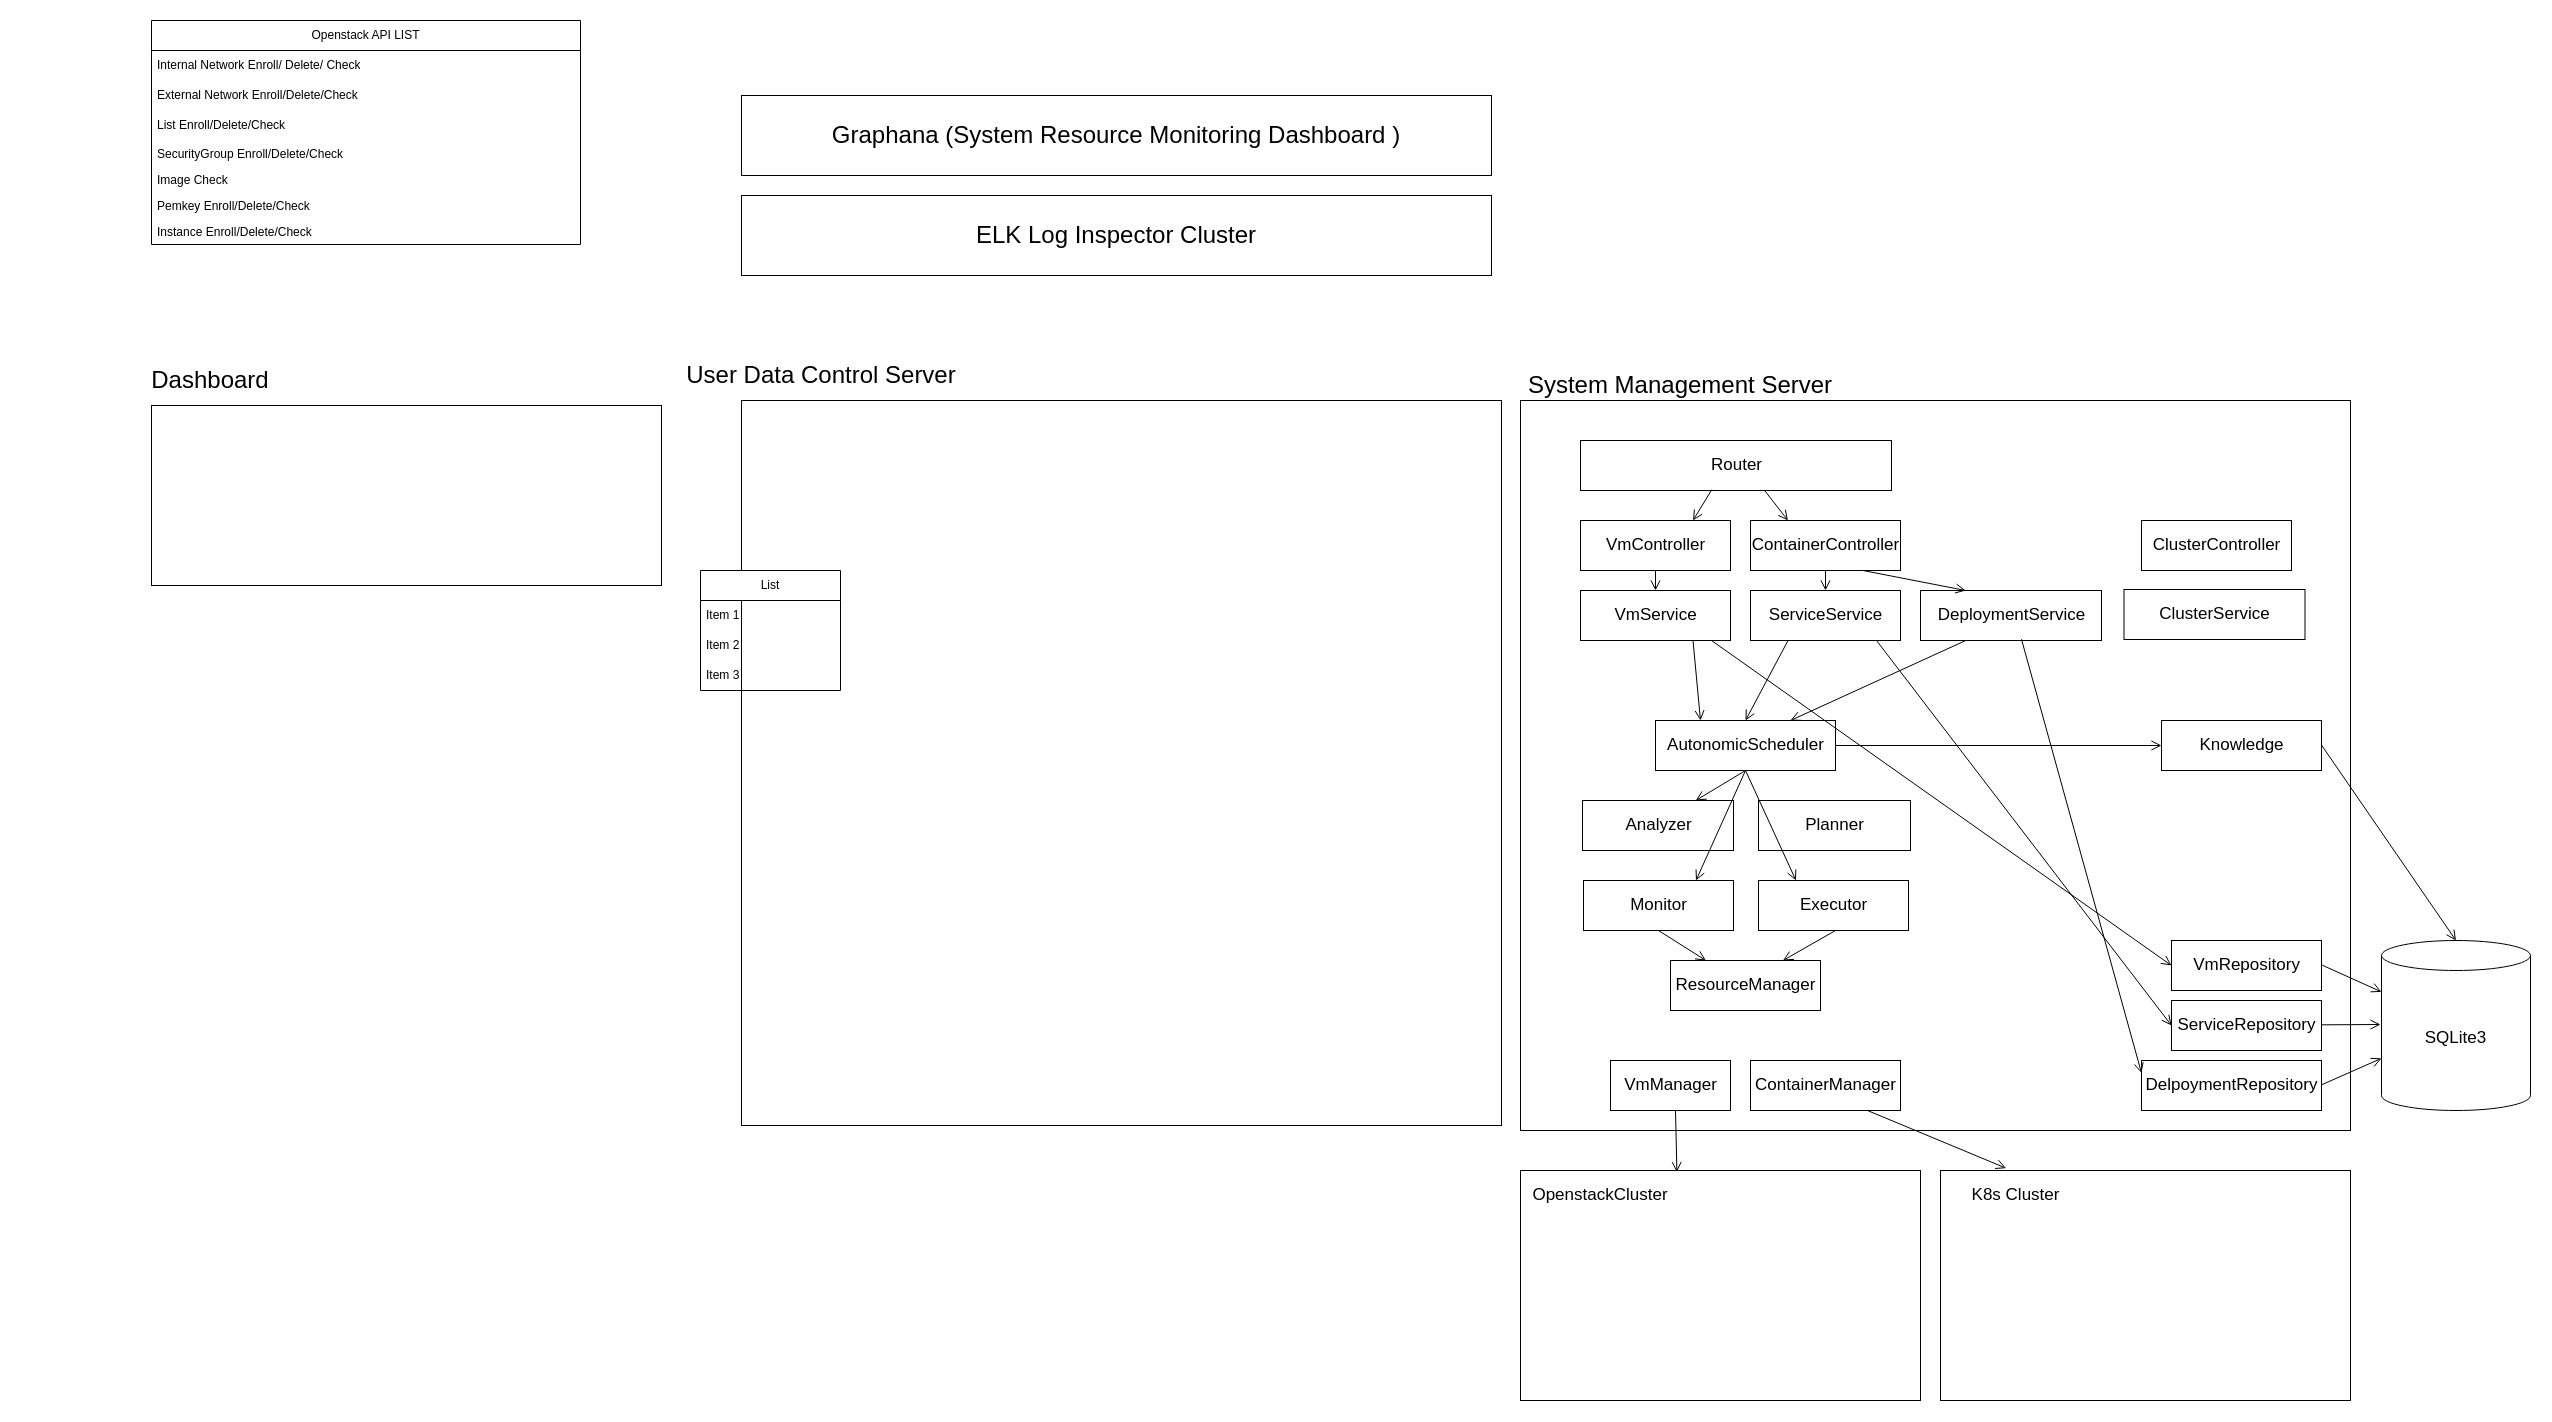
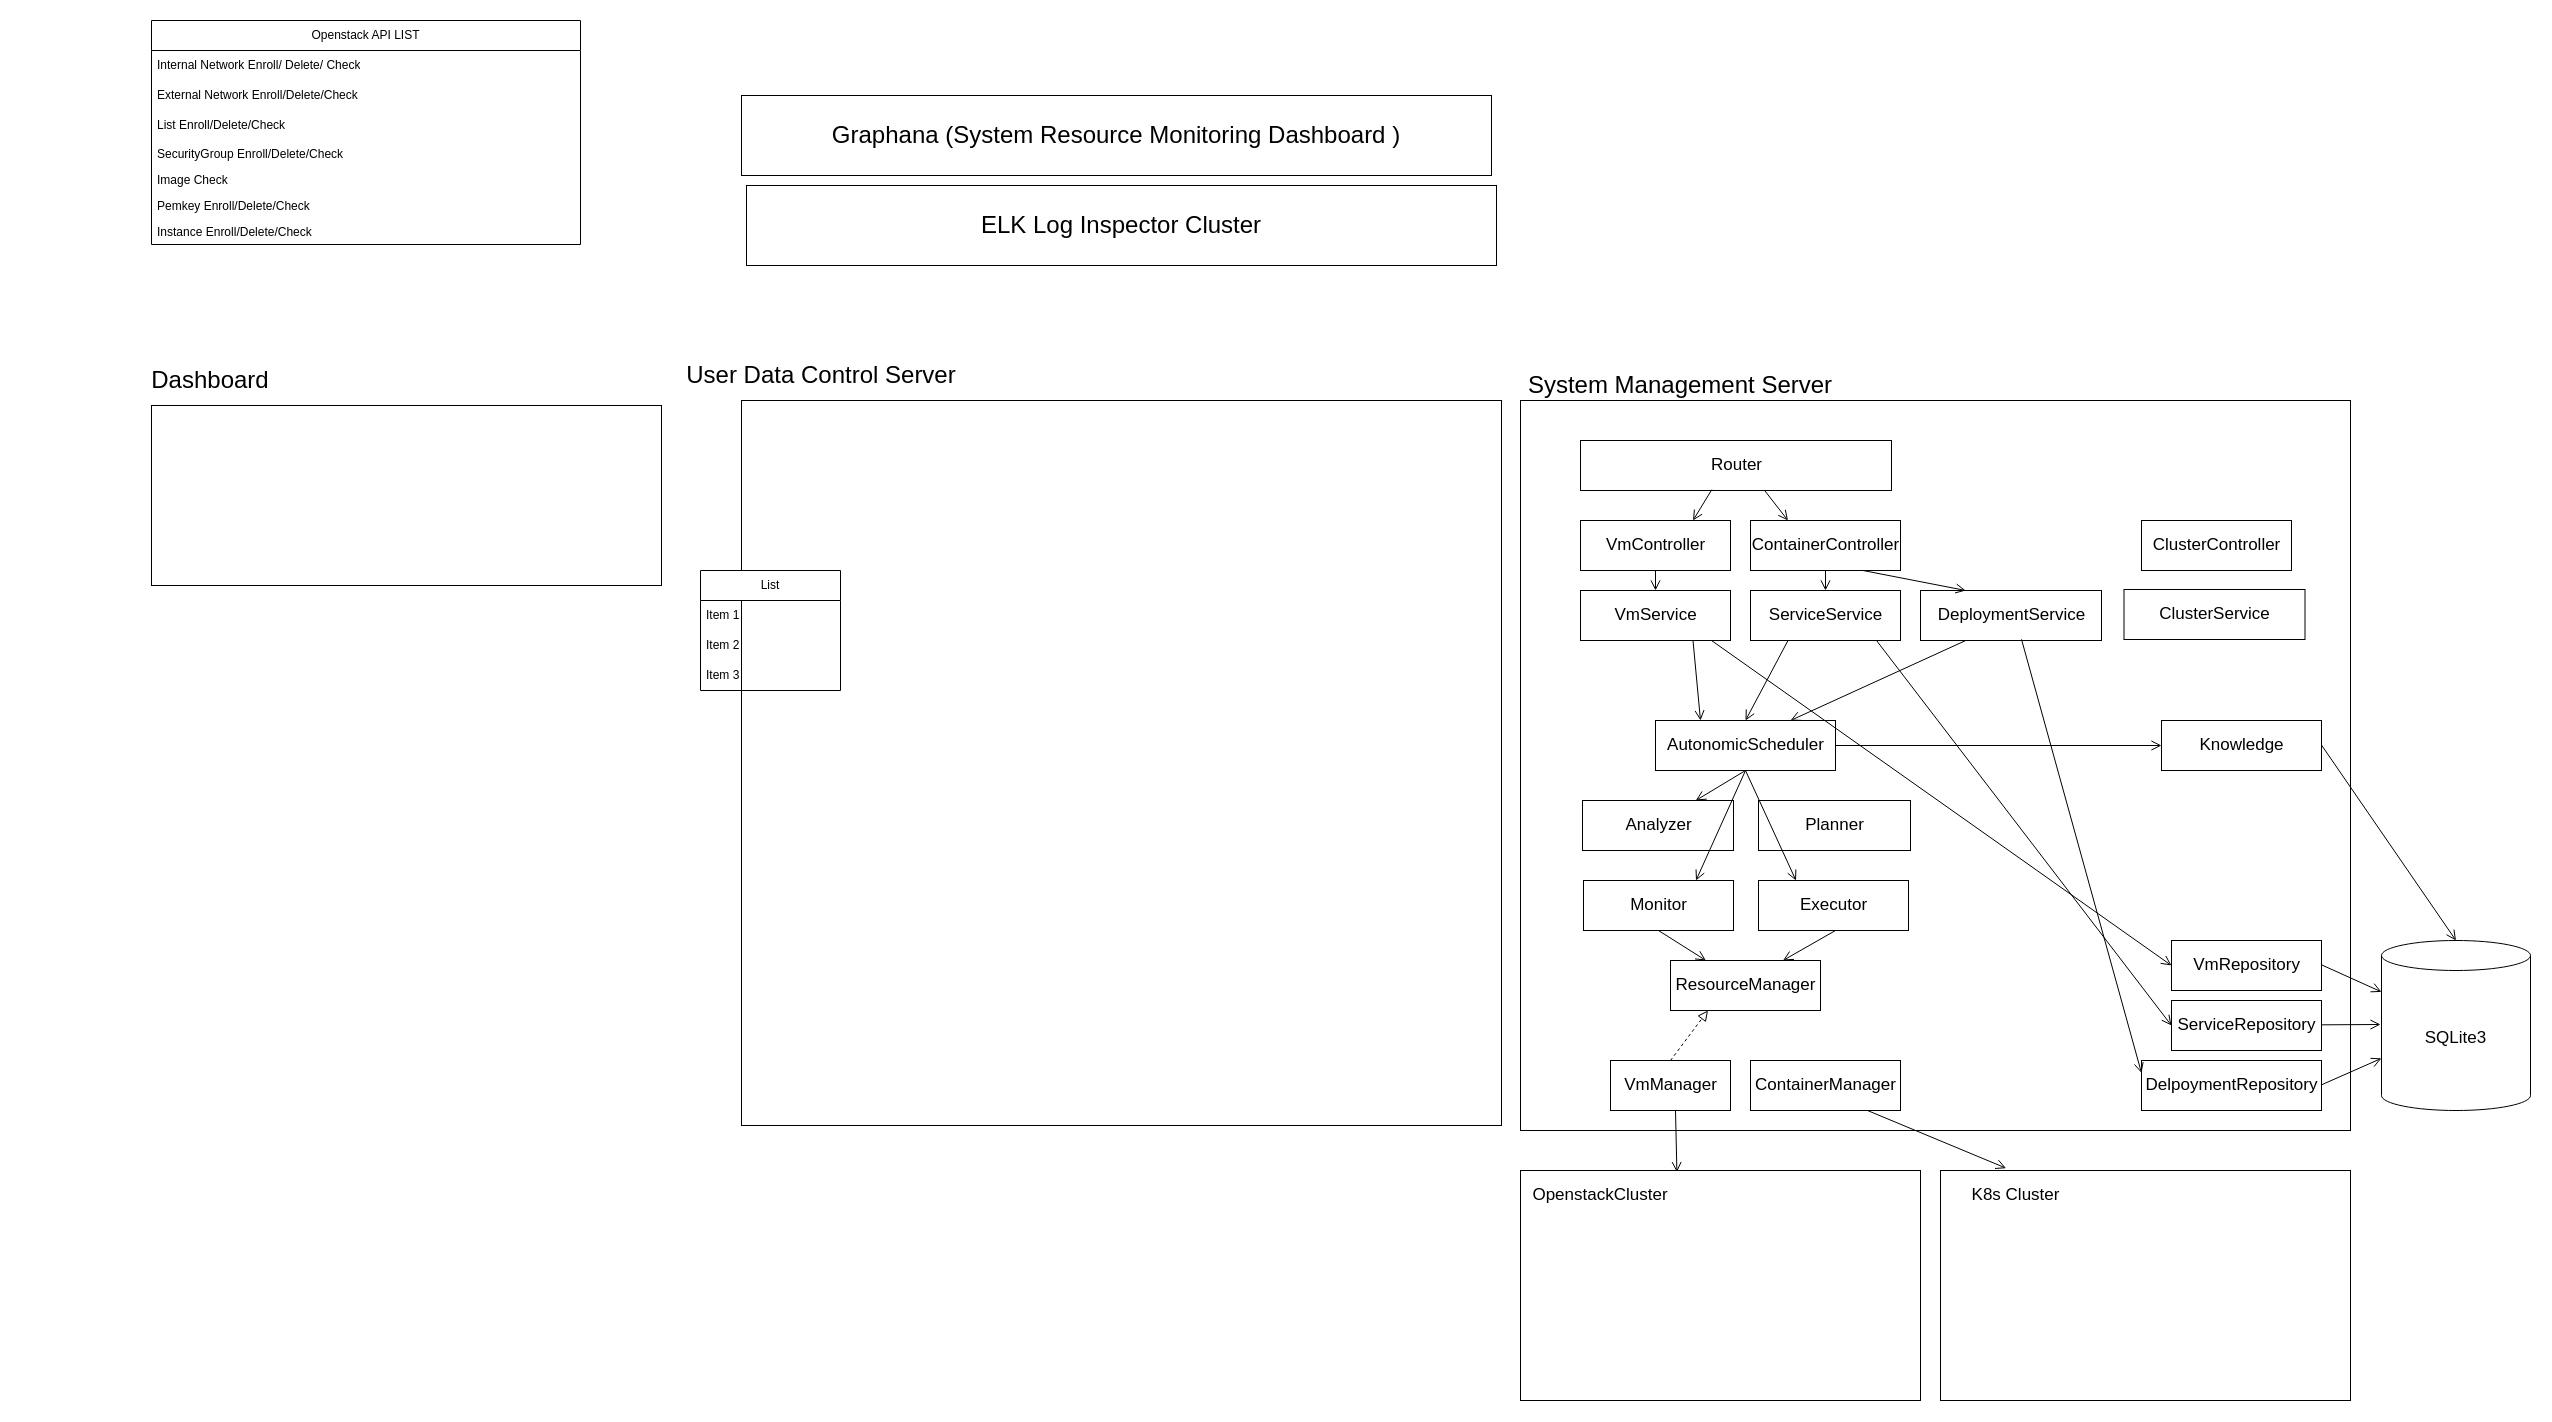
node "ELK Log Inspector Cluster": moved (1117, 236) -> (1122, 226)
edge "VmManager" -> "ResourceManager": added
